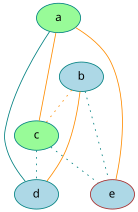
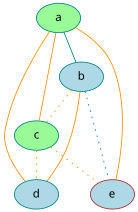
edge "a" -- "b": added
edge "a" -- "d": color teal -> darkorange
edge "c" -- "d": color teal -> darkorange
edge "c" -- "e": color teal -> darkorange
